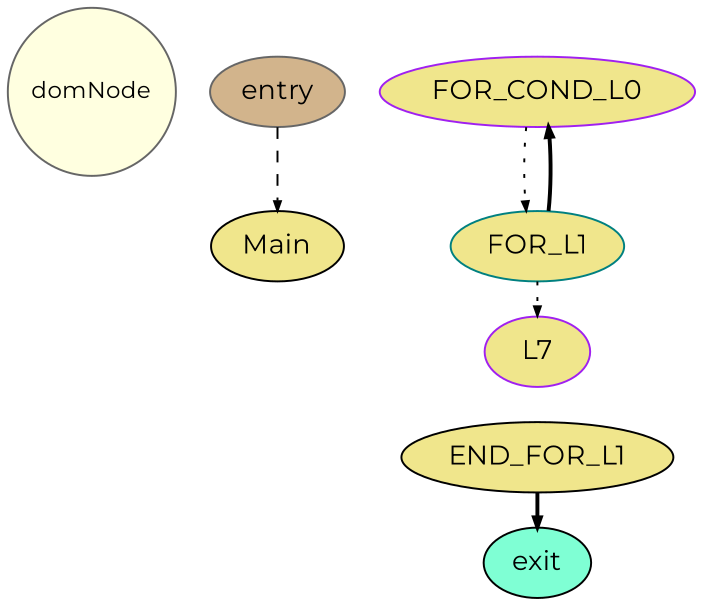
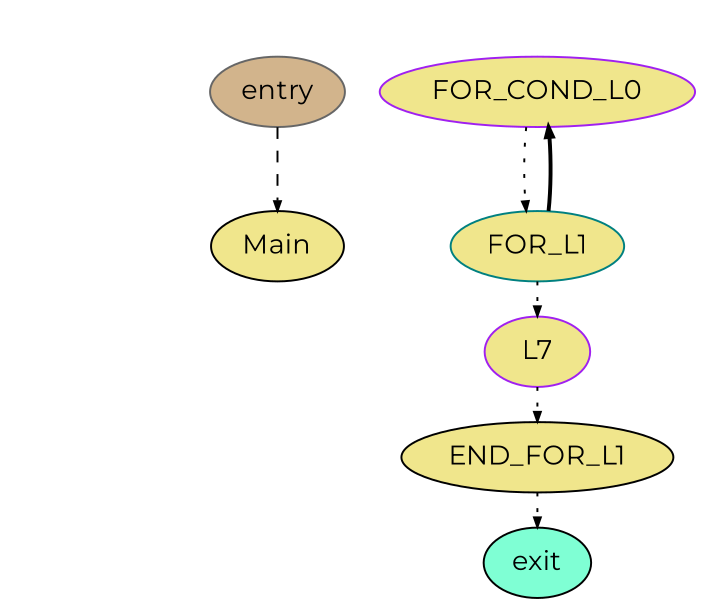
node "domNode": removed
edge "L7" -> "END_FOR_L1": added
edge "END_FOR_L1" -> "exit": style bold -> dotted
